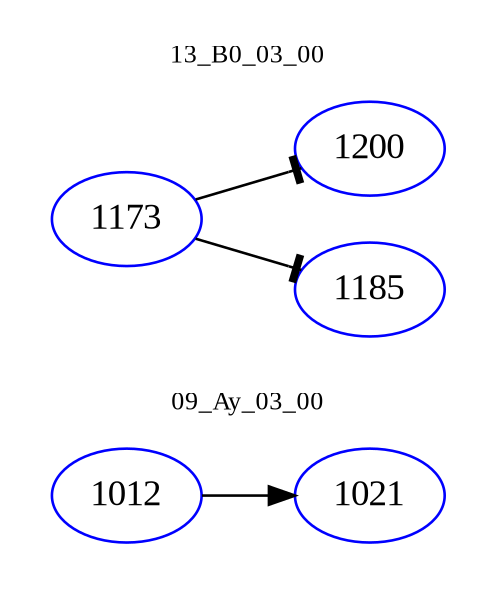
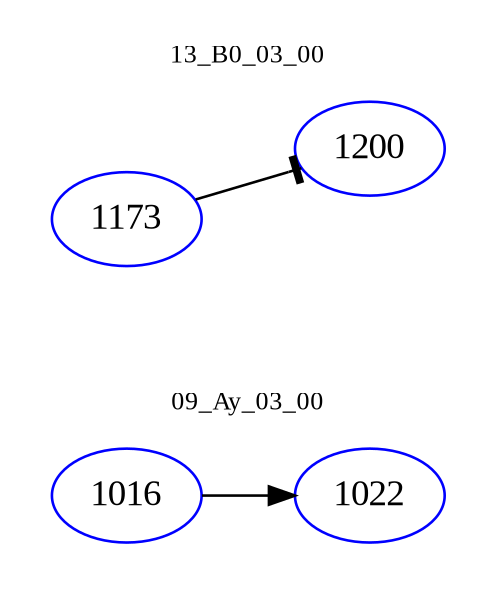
node "1185": removed
node "1012": label "1012" -> "1016"
node "1021": label "1021" -> "1022"
